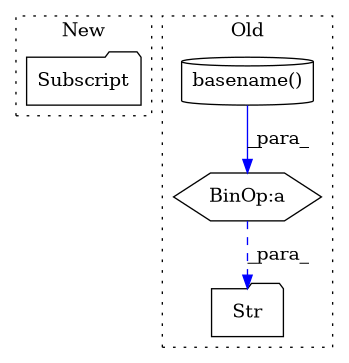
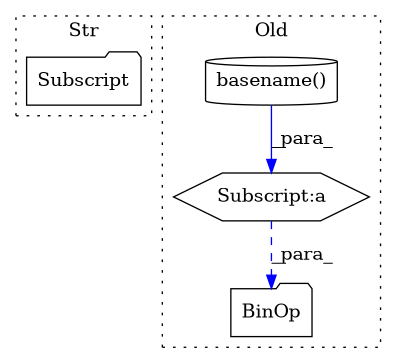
cluster "New": label "New" -> "Str"
node "BinOp:a": label "BinOp:a" -> "Subscript:a"
node "Str": label "Str" -> "BinOp"
